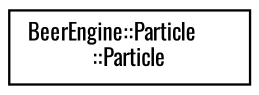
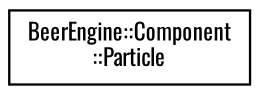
node "BeerEngine::Particle ::Particle": label "BeerEngine::Particle ::Particle" -> "BeerEngine::Component ::Particle"
